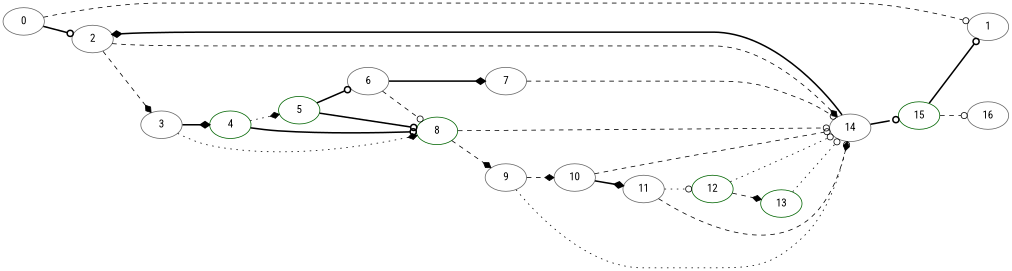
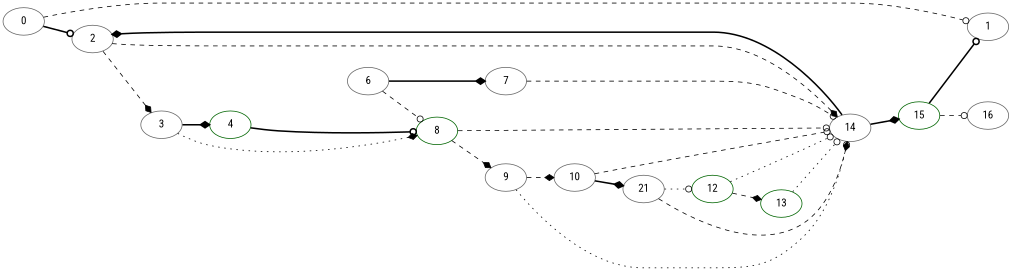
node "5": removed
edge "14" -> "15": arrowhead odot -> diamond
node "11": label "11" -> "21"
